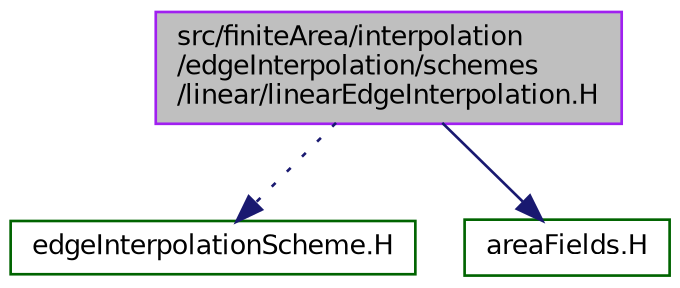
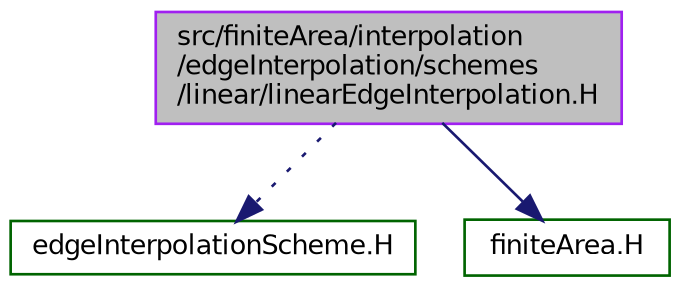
node "areaFields.H": label "areaFields.H" -> "finiteArea.H"
